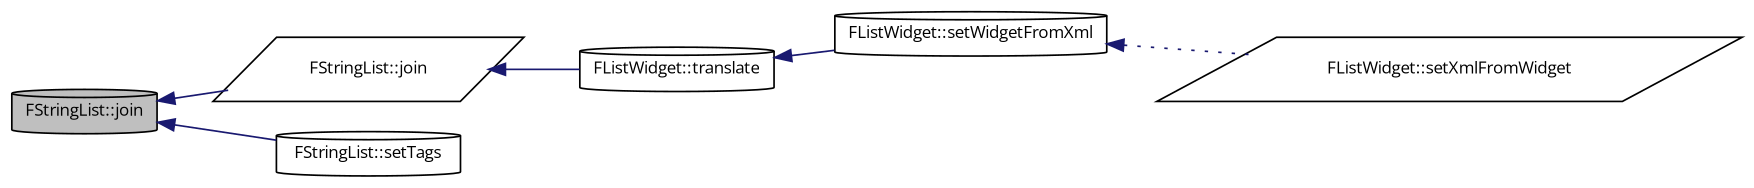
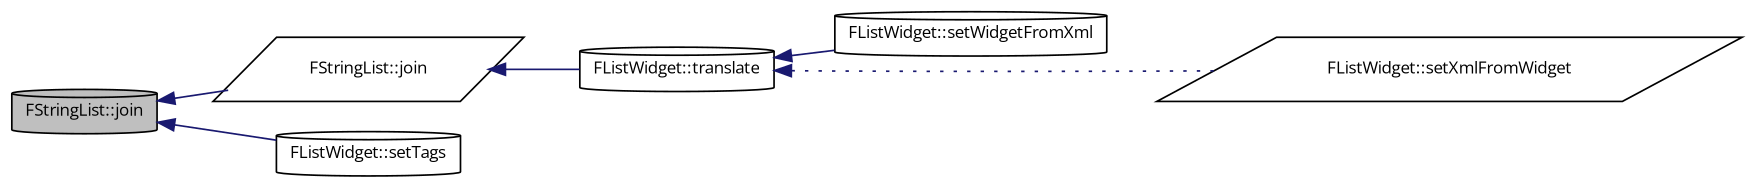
edge "FListWidget::setXmlFromWidget" -> "FListWidget::setWidgetFromXml": now "FListWidget::setXmlFromWidget" -> "FListWidget::translate"
node "FStringList::setTags": label "FStringList::setTags" -> "FListWidget::setTags"
